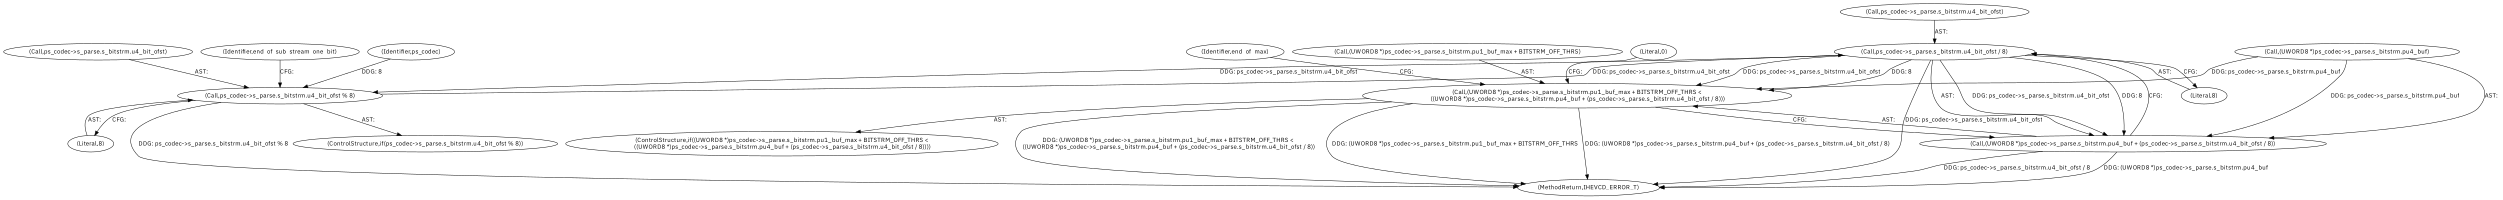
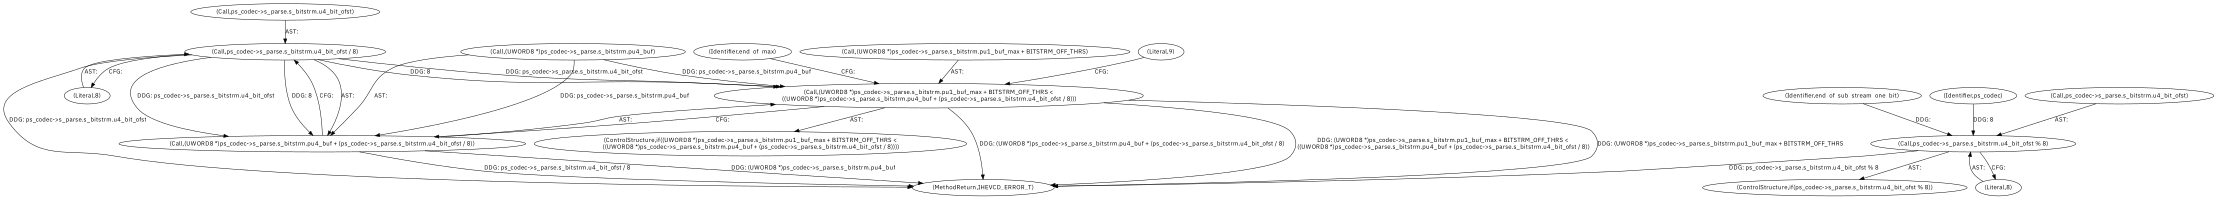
node "(Literal,0)": label "(Literal,0)" -> "(Literal,9)"
edge "(Call,ps_codec->s_parse.s_bitstrm.u4_bit_ofst / 8)" -> "(Call,ps_codec->s_parse.s_bitstrm.u4_bit_ofst % 8)": removed, label "DDG: ps_codec->s_parse.s_bitstrm.u4_bit_ofst"
edge "(Identifier,end_of_sub_stream_one_bit)" -> "(Call,ps_codec->s_parse.s_bitstrm.u4_bit_ofst % 8)": label "CFG: " -> "DDG: "
edge "(Call,ps_codec->s_parse.s_bitstrm.u4_bit_ofst % 8)" -> "(Call,ps_codec->s_parse.s_bitstrm.u4_bit_ofst / 8)": removed, label "DDG: ps_codec->s_parse.s_bitstrm.u4_bit_ofst"
